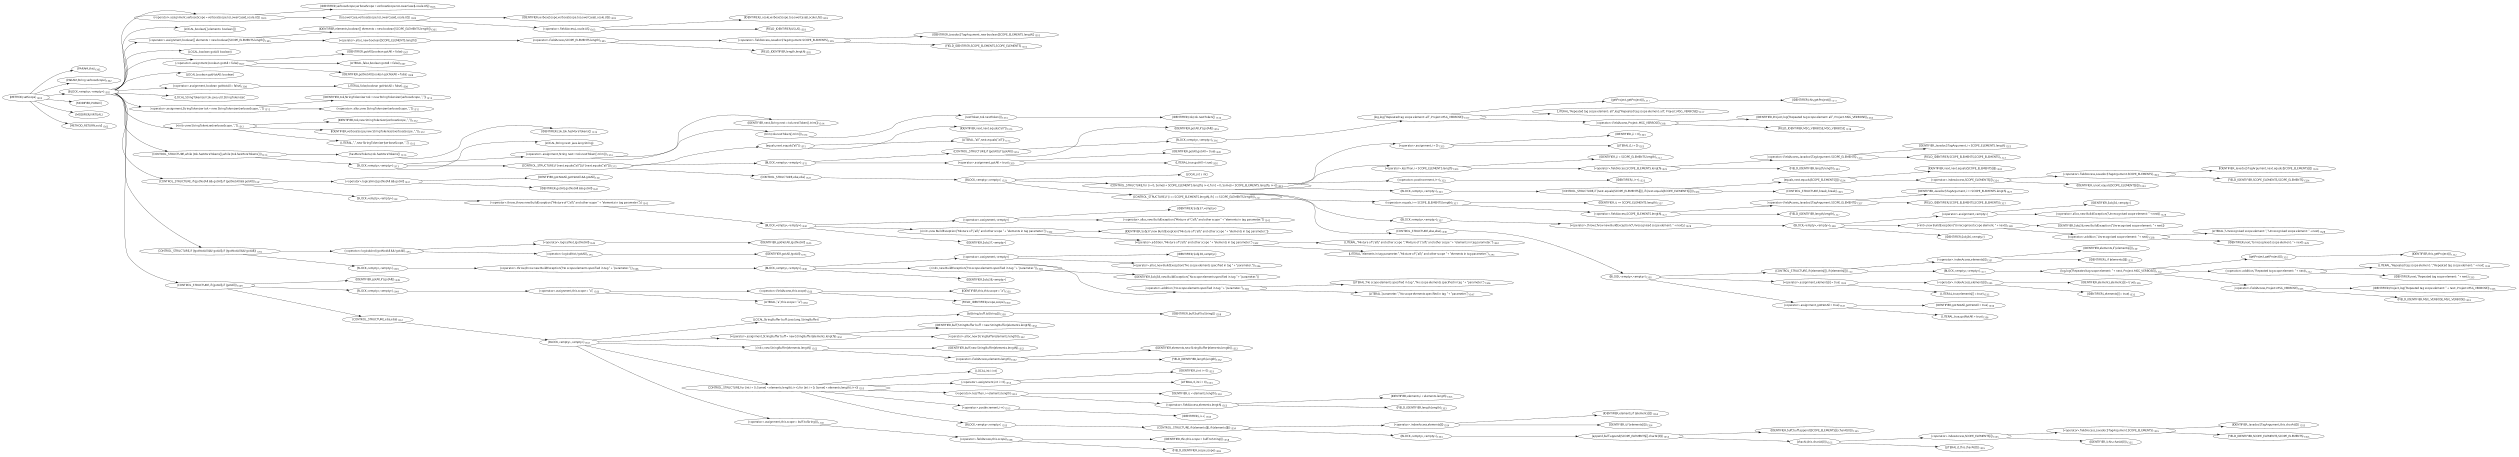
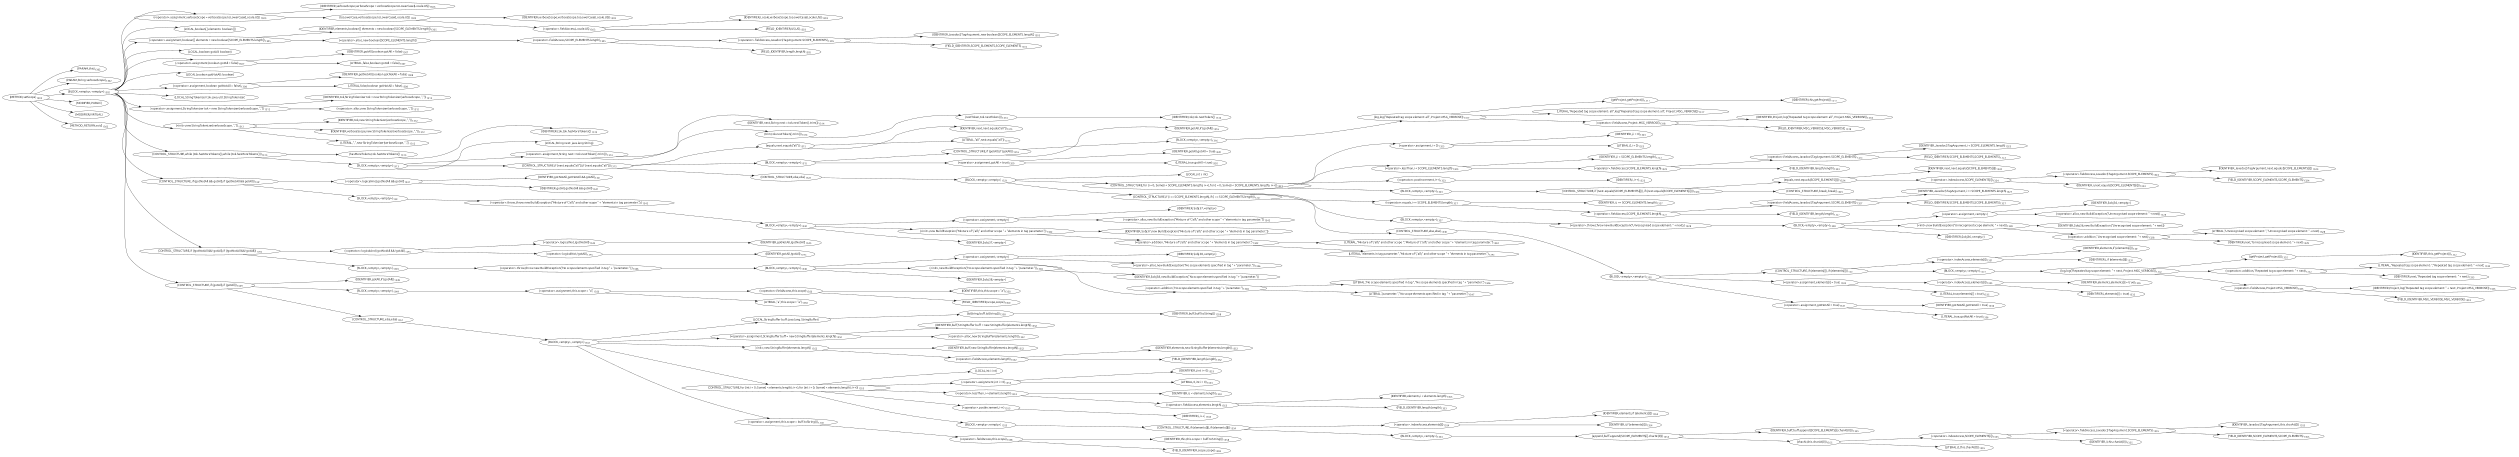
edge "(<operator>.assignment,boolean gotAll = false)" -> "(IDENTIFIER,gotNotAll,boolean gotNotAll = false)": now "(<operator>.assignment,boolean gotNotAll = false)" -> "(IDENTIFIER,gotNotAll,boolean gotNotAll = false)"
